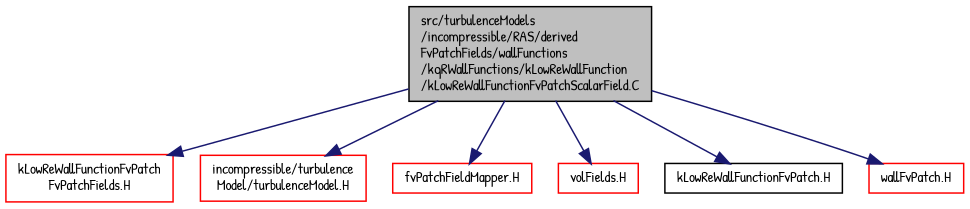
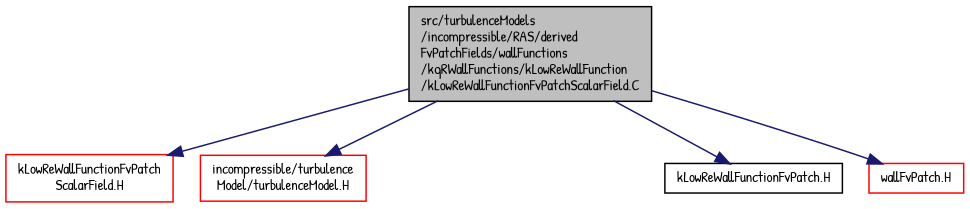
node "kLowReWallFunctionFvPatch FvPatchFields.H": label "kLowReWallFunctionFvPatch FvPatchFields.H" -> "kLowReWallFunctionFvPatch ScalarField.H"
node "fvPatchFieldMapper.H": removed
node "volFields.H": removed
